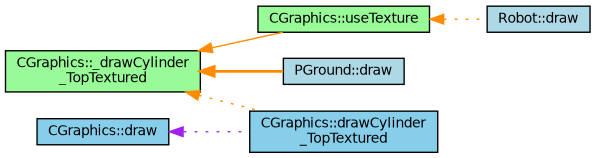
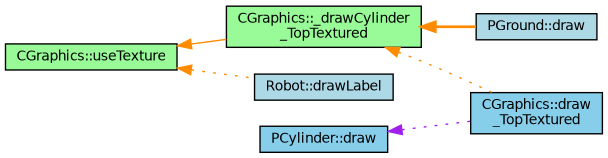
node "Robot::draw": label "Robot::draw" -> "Robot::drawLabel"
edge "CGraphics::useTexture" -> "CGraphics::_drawCylinder _TopTextured": reversed
node "CGraphics::draw": label "CGraphics::draw" -> "PCylinder::draw"
node "CGraphics::drawCylinder _TopTextured": label "CGraphics::drawCylinder _TopTextured" -> "CGraphics::draw _TopTextured"
